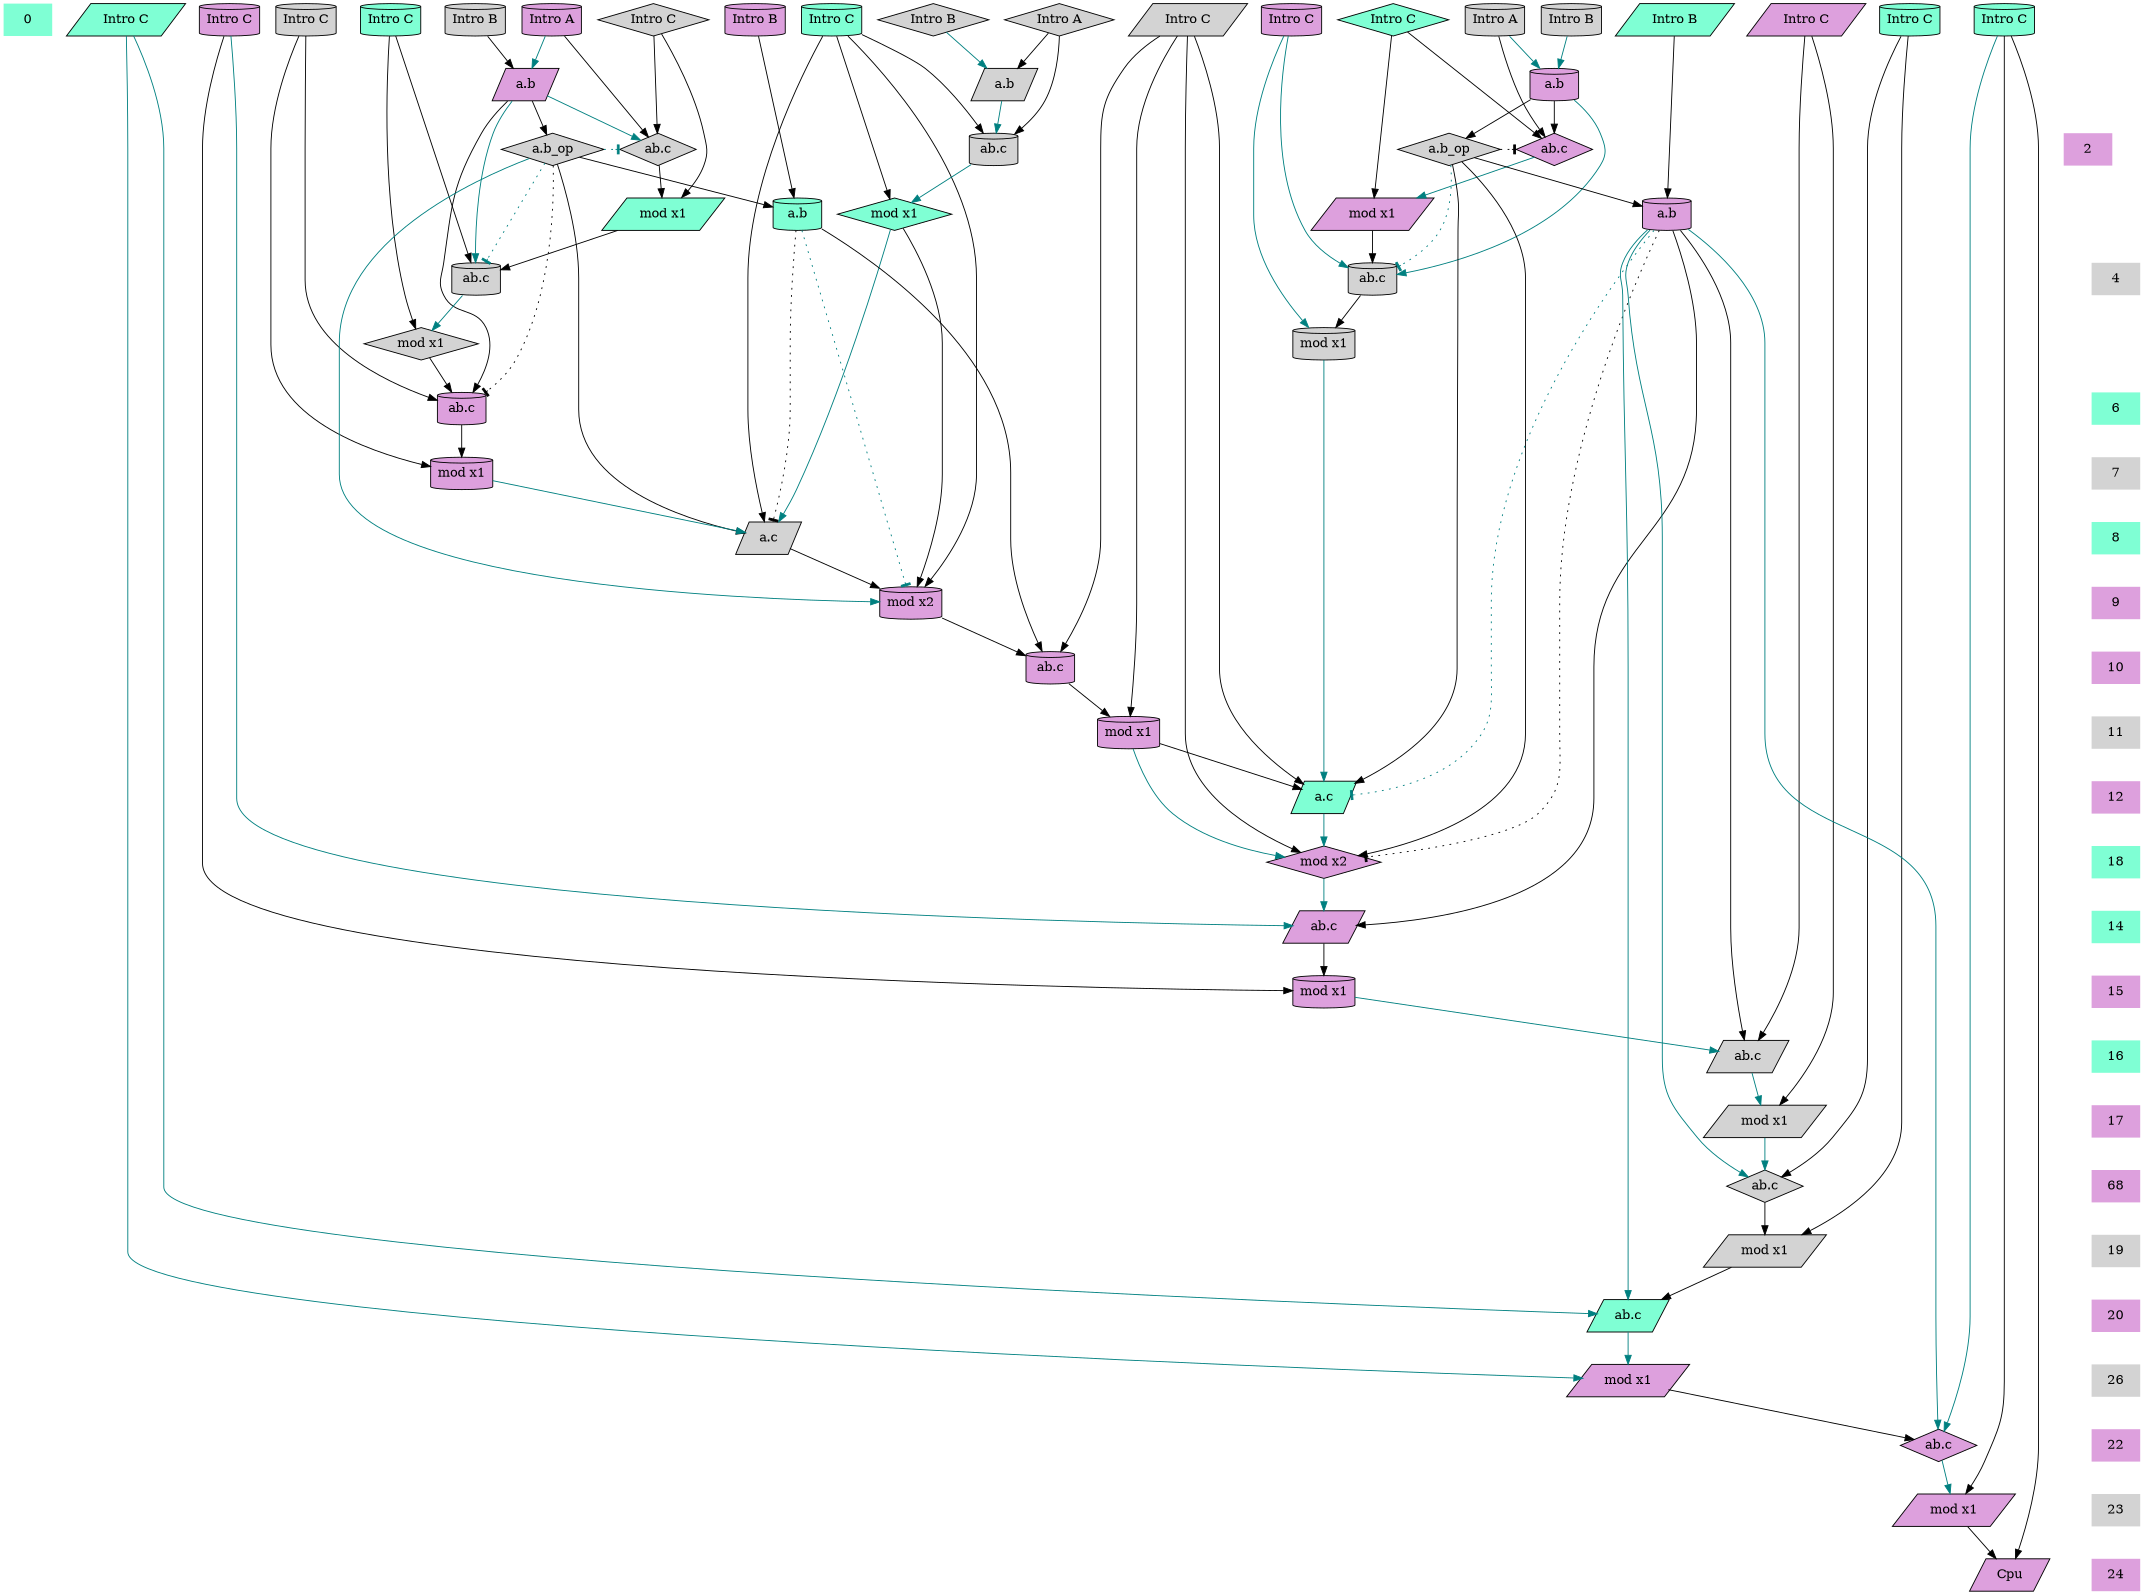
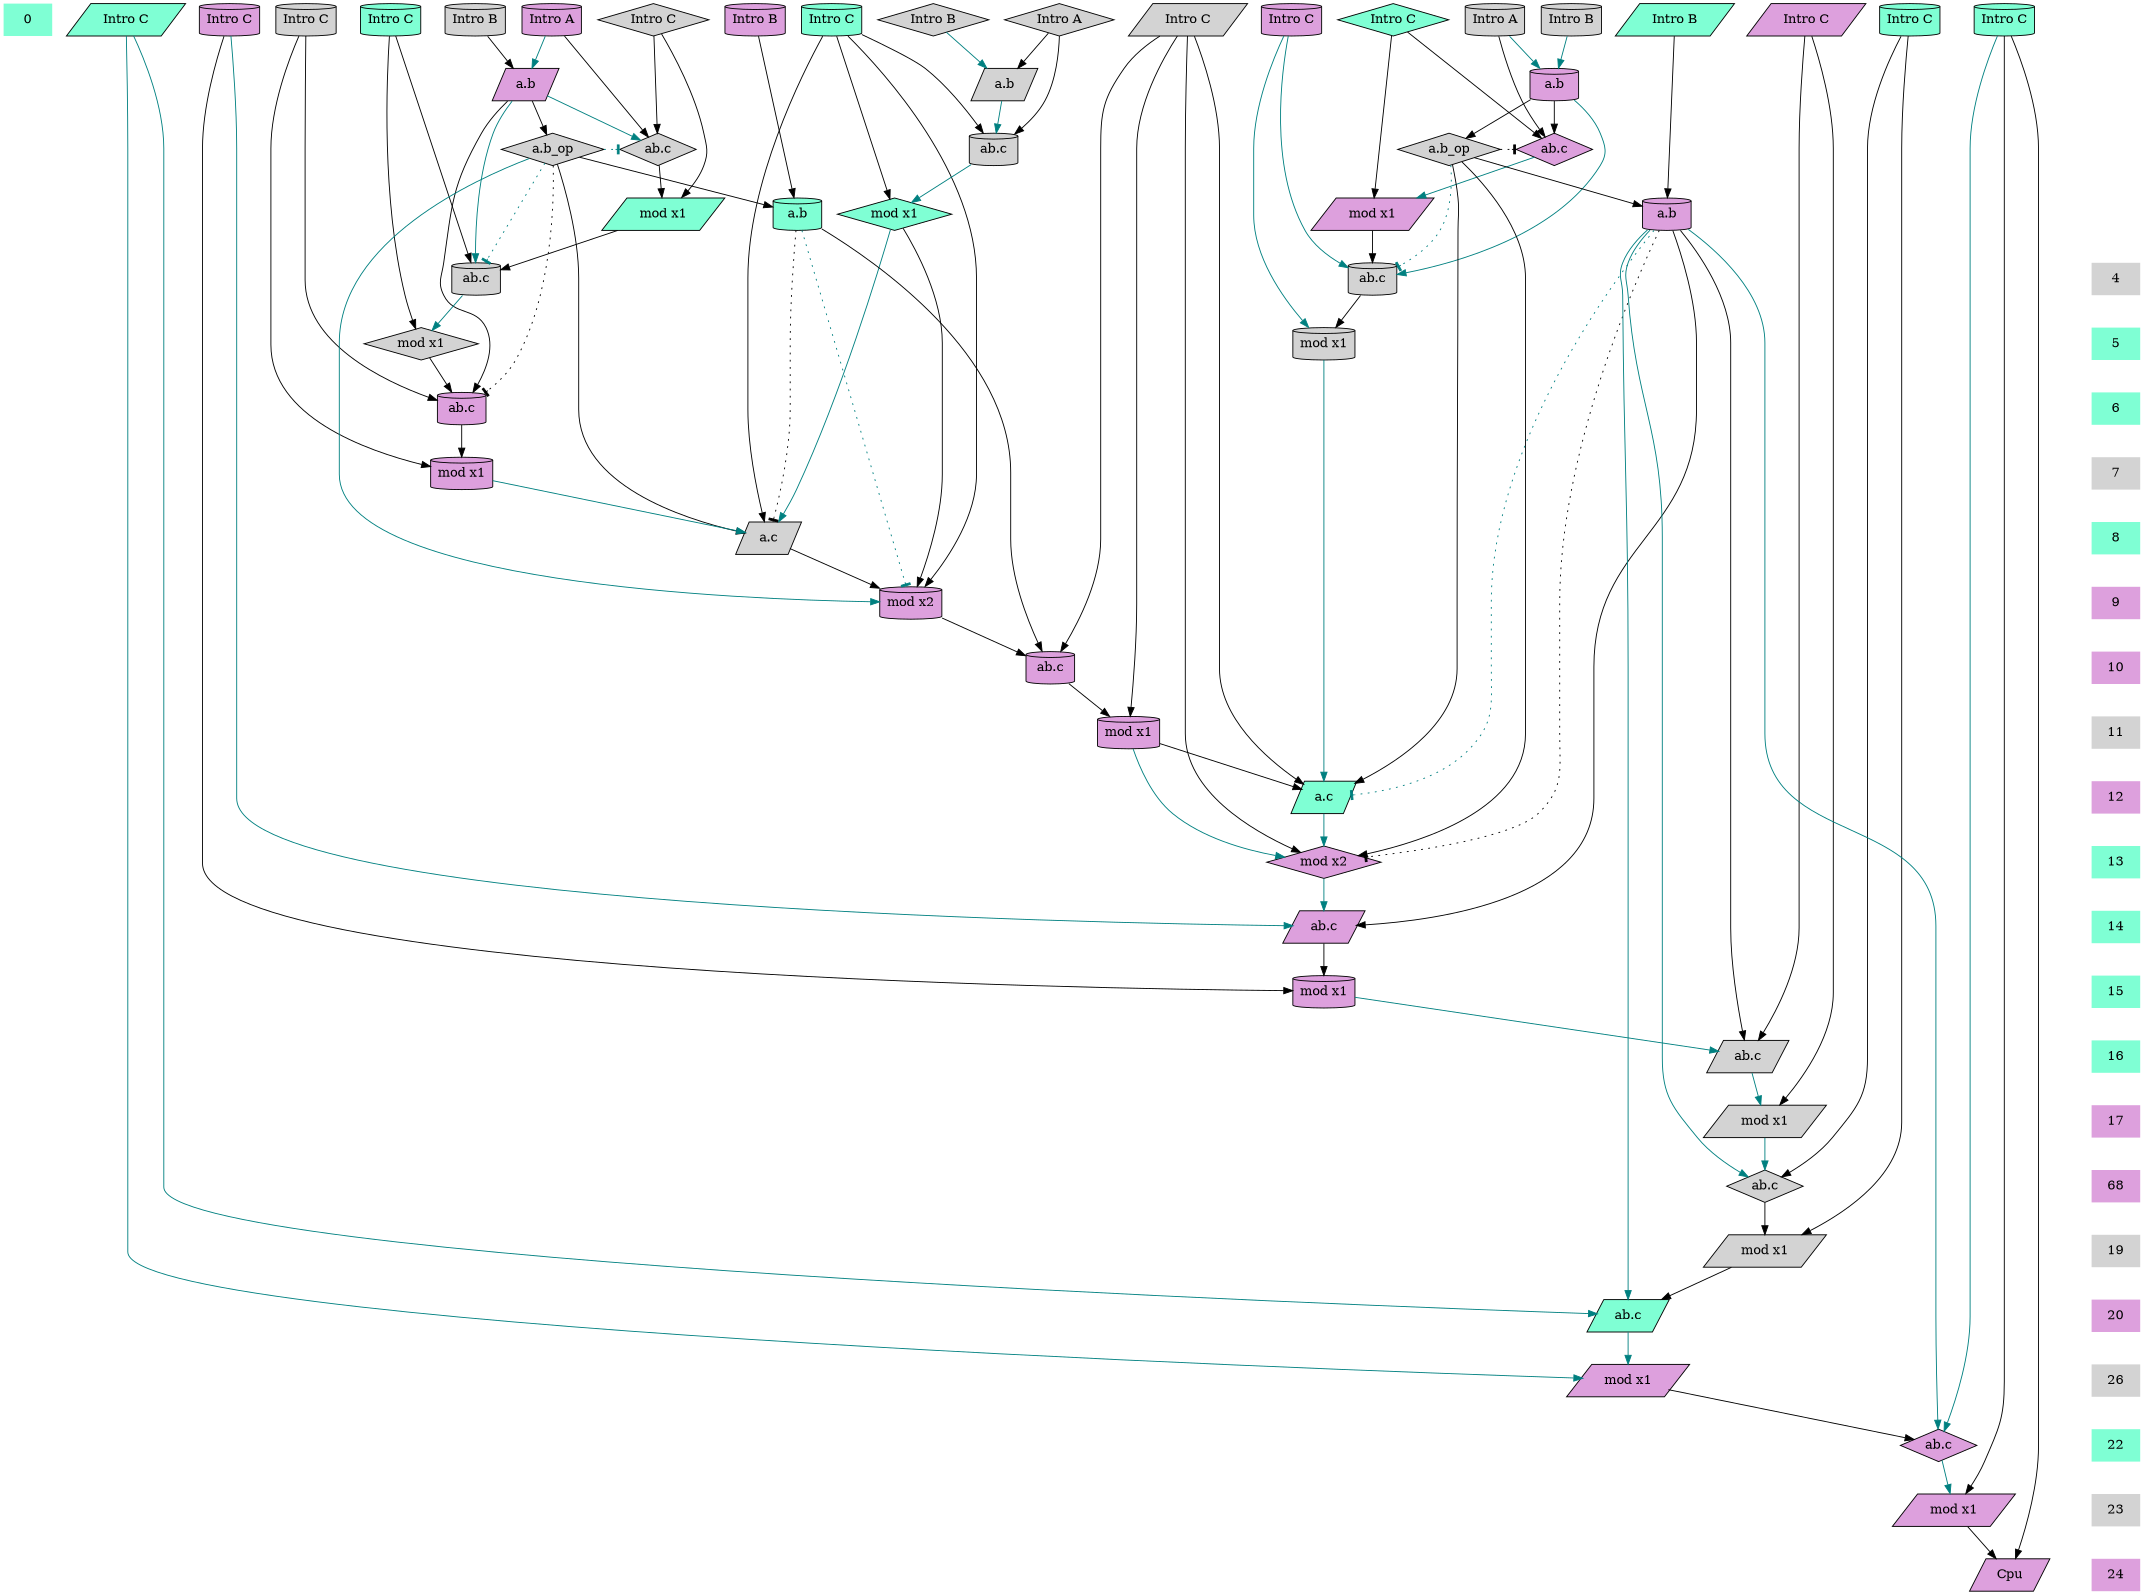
node "2": removed
node "5": added
node "18": label "18" -> "13"
node "15": fillcolor plum -> aquamarine
node "22": fillcolor plum -> aquamarine
